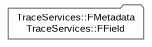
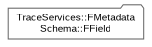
node "TraceServices::FMetadata TraceServices::FField": label "TraceServices::FMetadata TraceServices::FField" -> "TraceServices::FMetadata Schema::FField"
